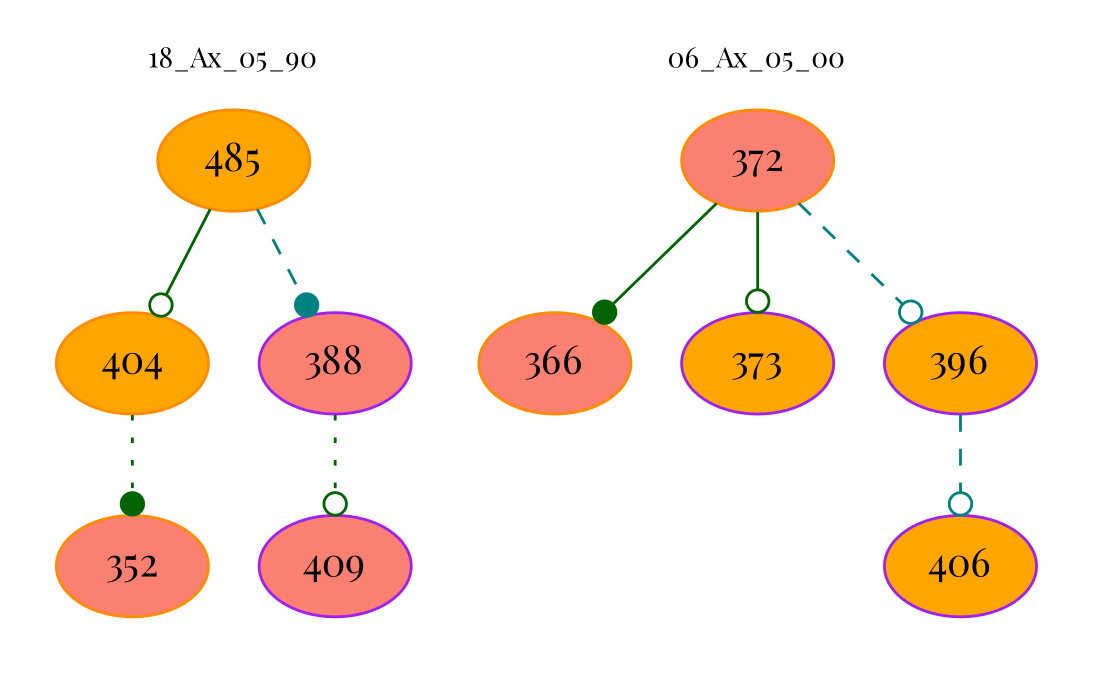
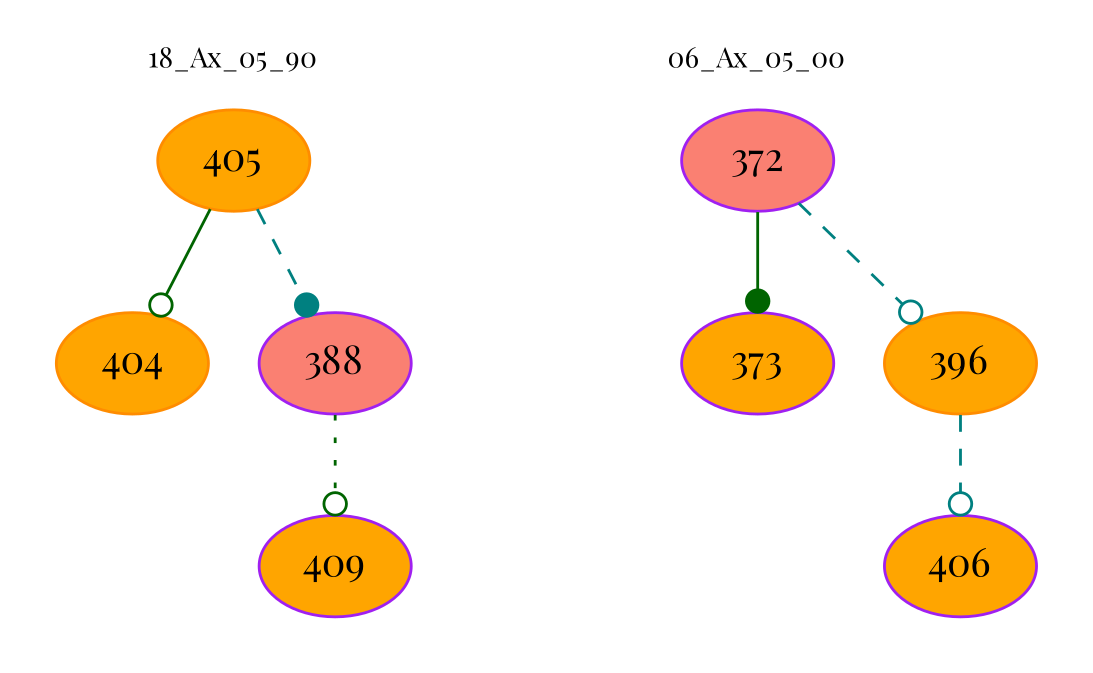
node "485": label "485" -> "405"
node "372": color darkorange -> purple
edge "372" -> "373": arrowhead odot -> dot
node "366": removed
node "396": color purple -> darkorange
node "352": removed
node "409": fillcolor salmon -> orange
